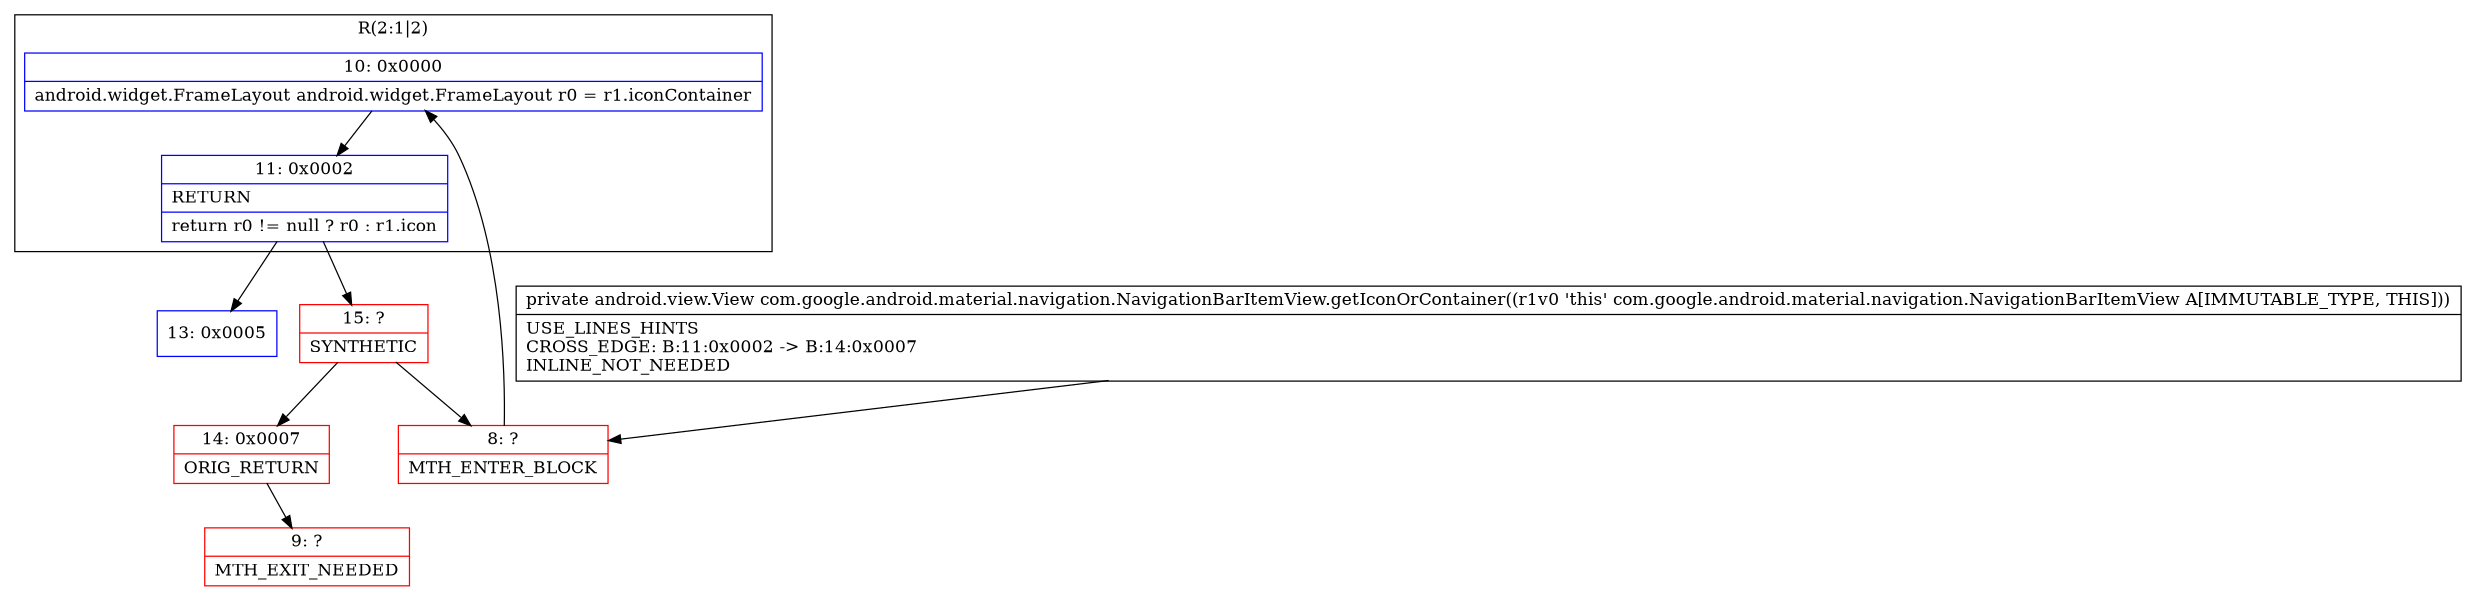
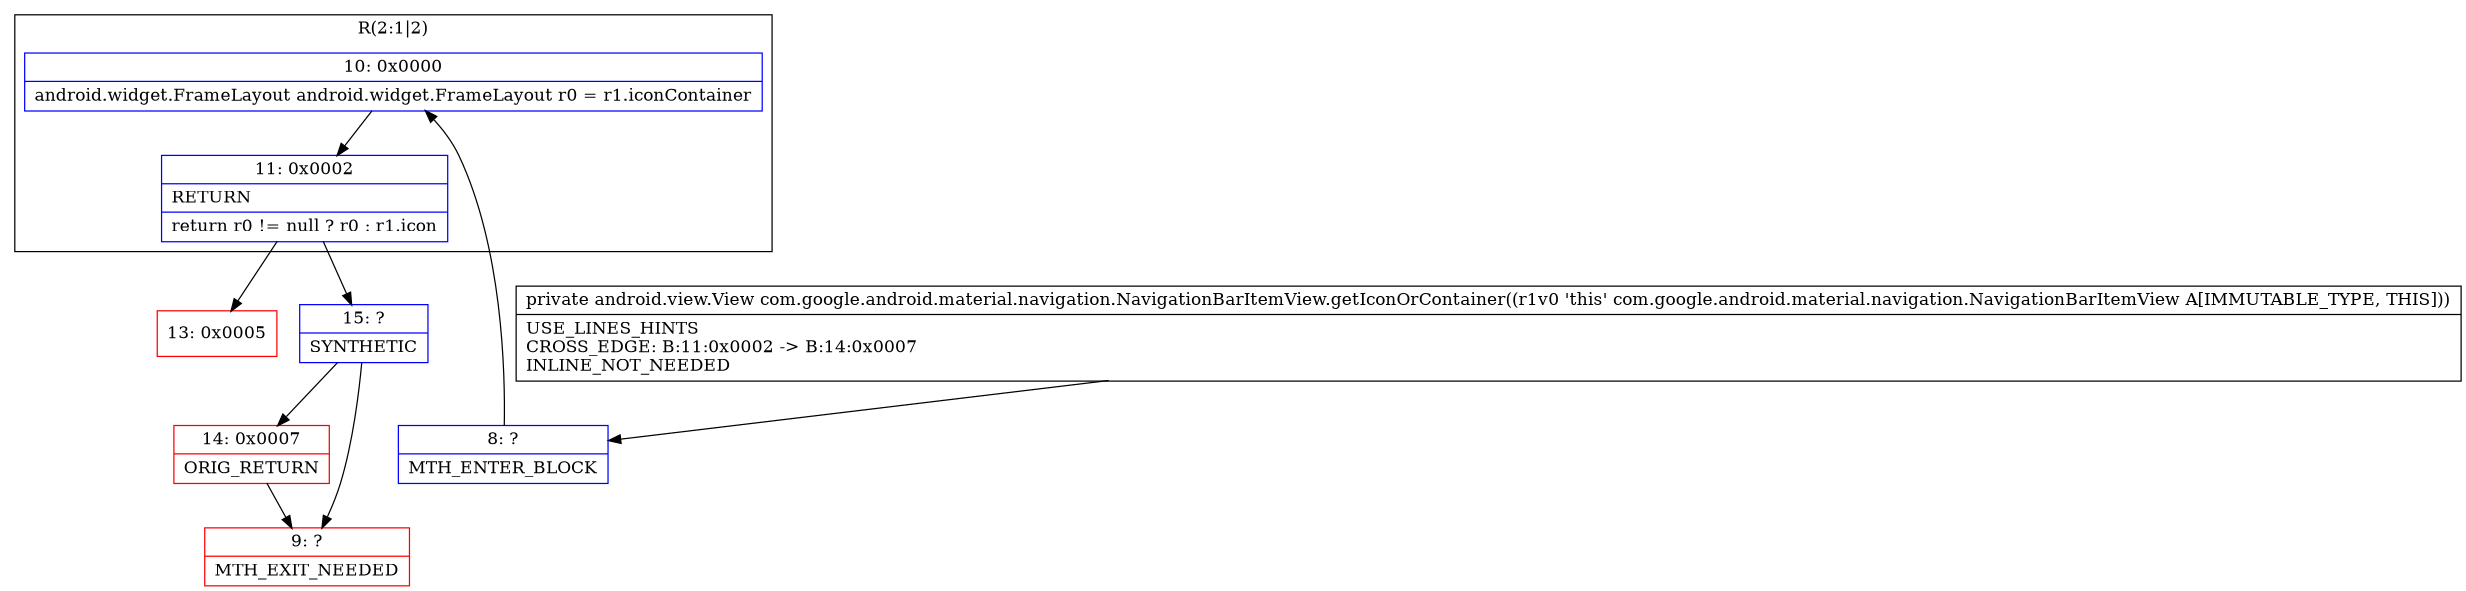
node "13: 0x0005": color blue -> red
node "15: ?": color red -> blue
edge "15: ?" -> "8: ?": now "15: ?" -> "9: ?"
node "8: ?": color red -> blue
